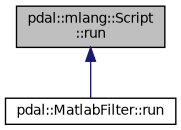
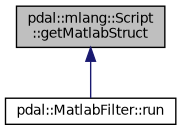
node "pdal::mlang::Script ::run": label "pdal::mlang::Script ::run" -> "pdal::mlang::Script ::getMatlabStruct"
